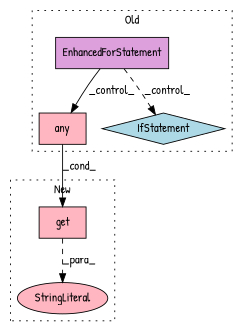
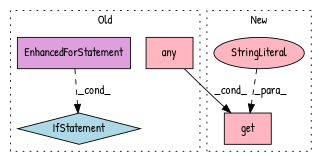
edge "EnhancedForStatement" -> "any": removed, label "_control_"
edge "EnhancedForStatement" -> "IfStatement": label "_control_" -> "_cond_"
edge "get" -> "StringLiteral": reversed
